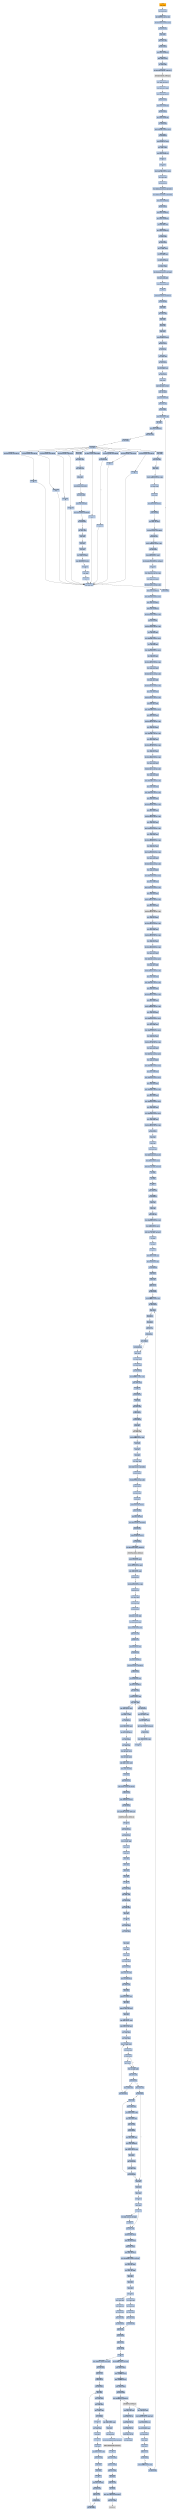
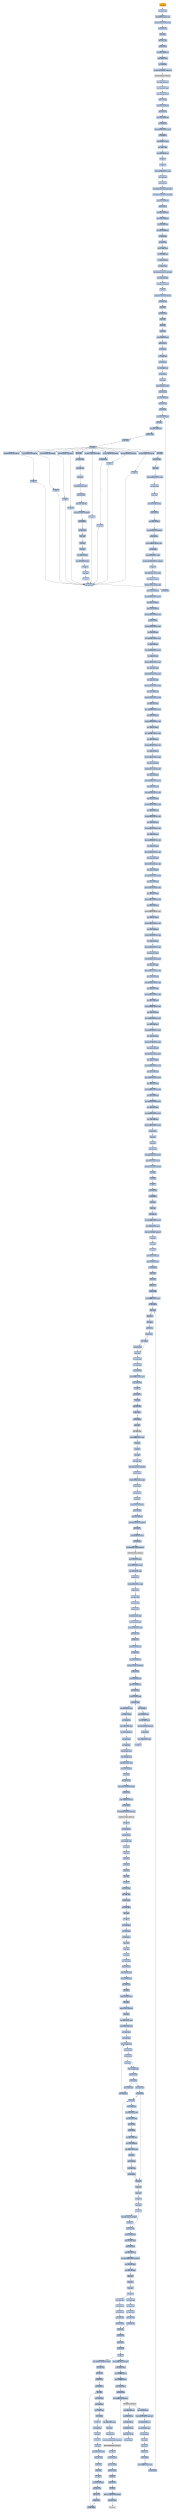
node "0x004034bb call 0x0040351c": added
